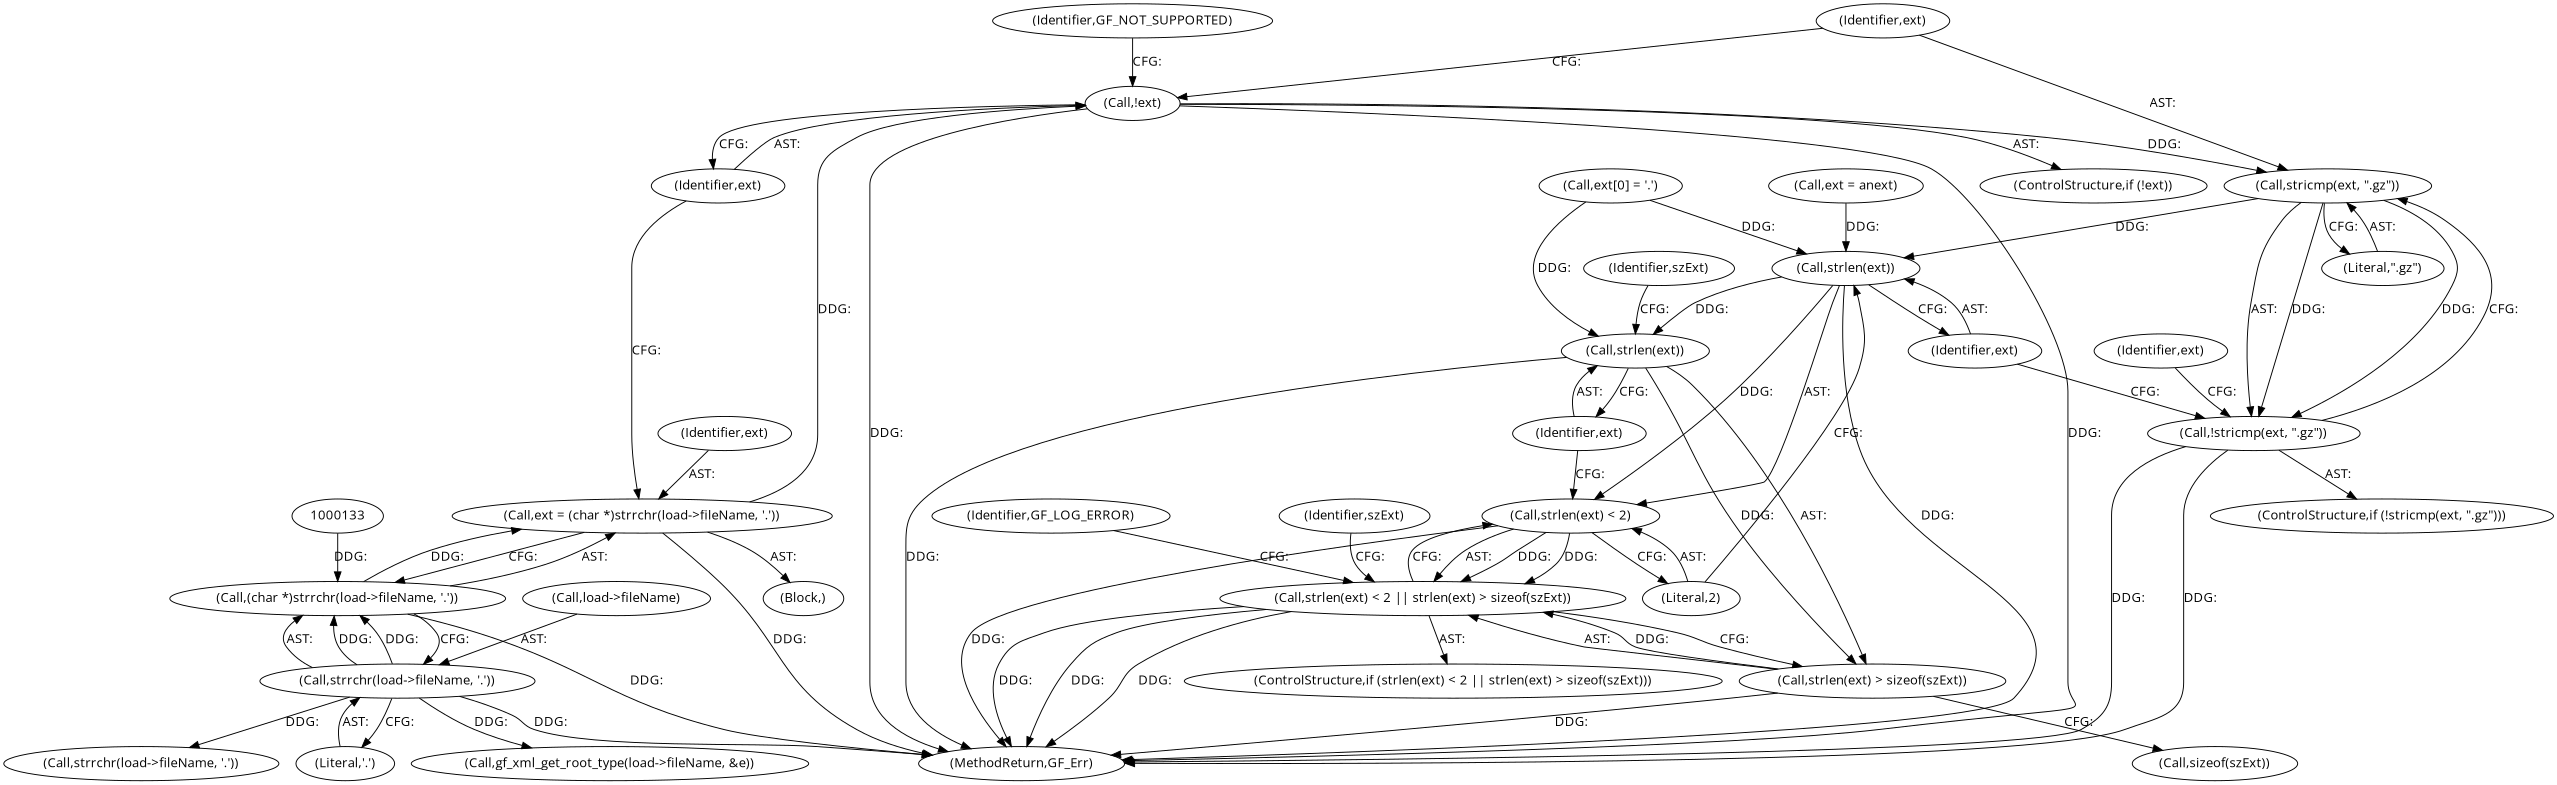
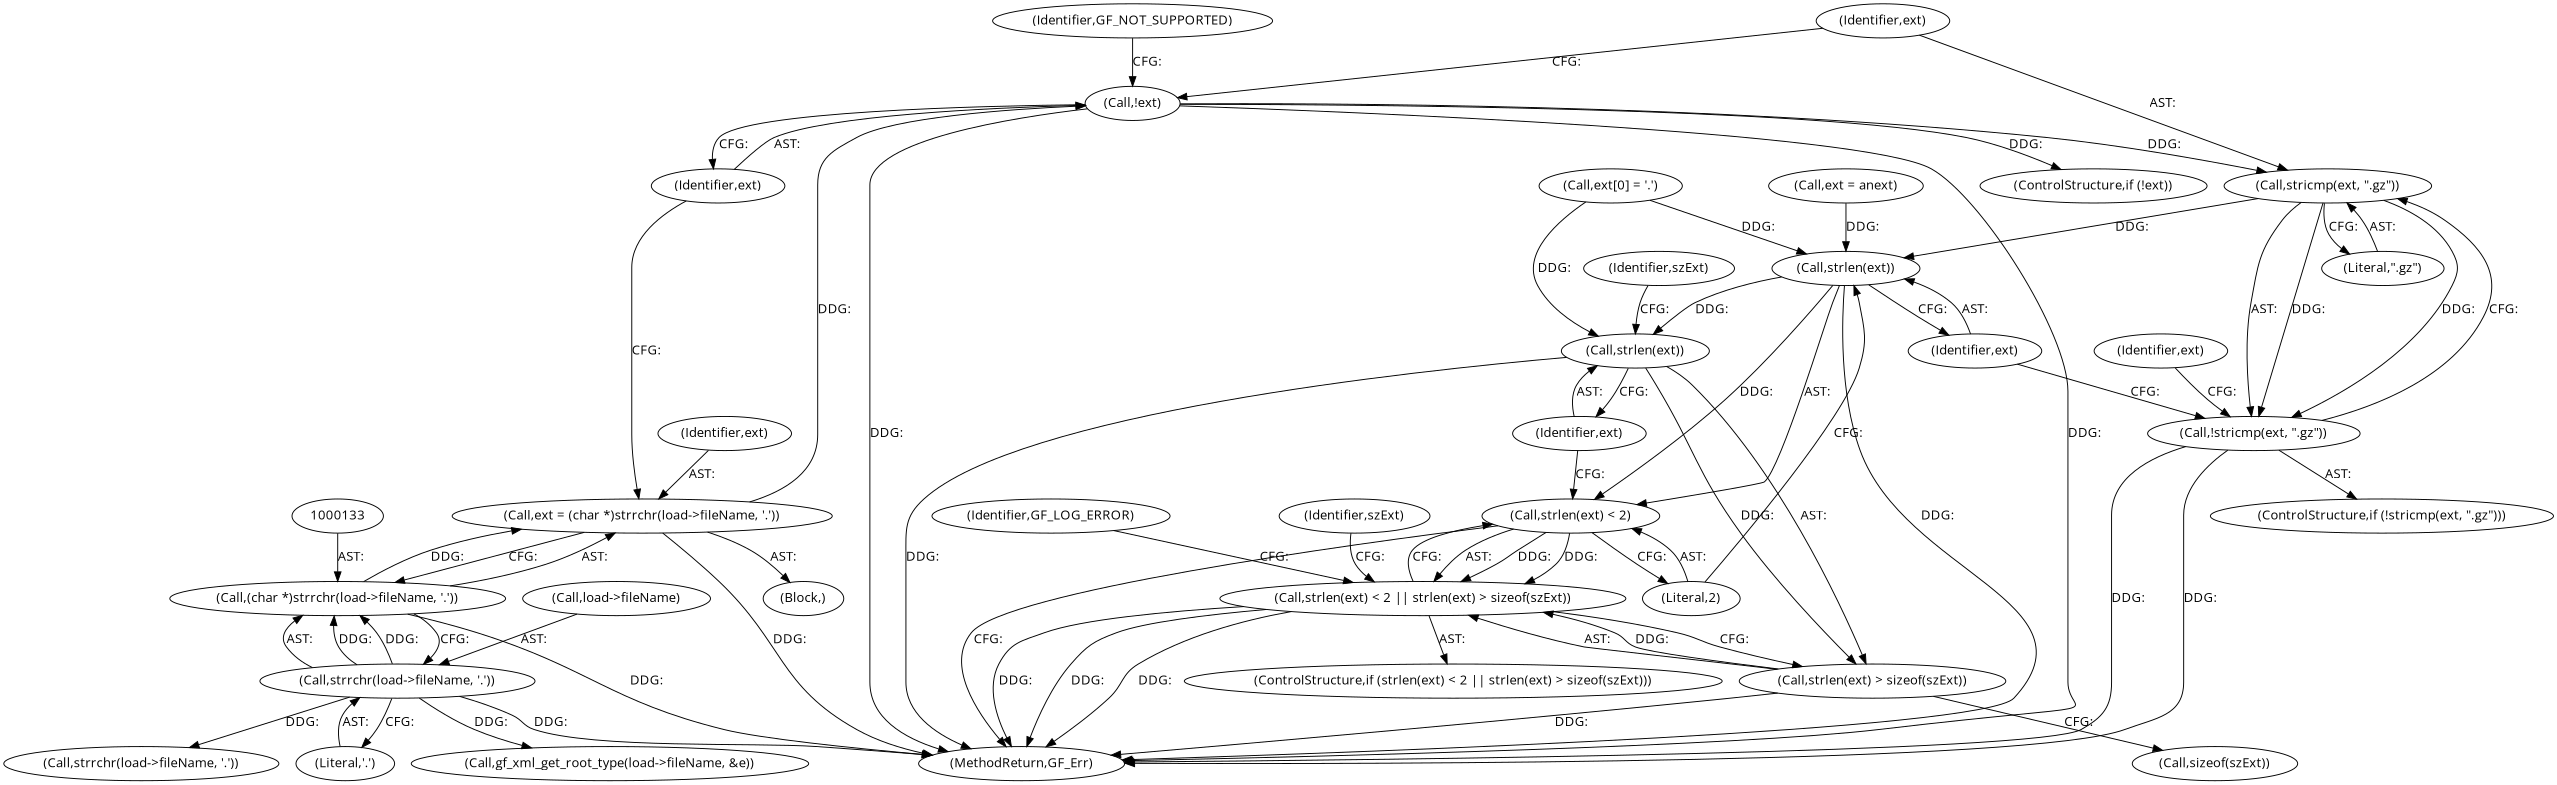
edge "(Call,!ext)" -> "(ControlStructure,if (!ext))": label "AST: " -> "DDG: "
edge "1000133" -> "(Call,(char *)strrchr(load->fileName, '.'))": label "DDG: " -> "AST: "
edge "(Call,strlen(ext) < 2)" -> "(MethodReturn,GF_Err)": label "DDG: " -> "CFG: "
